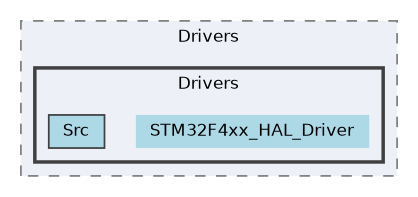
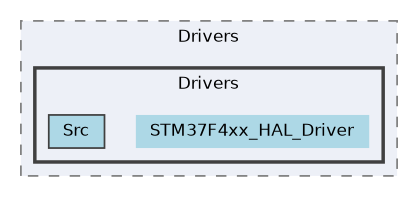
node "STM32F4xx_HAL_Driver": label "STM32F4xx_HAL_Driver" -> "STM37F4xx_HAL_Driver"
